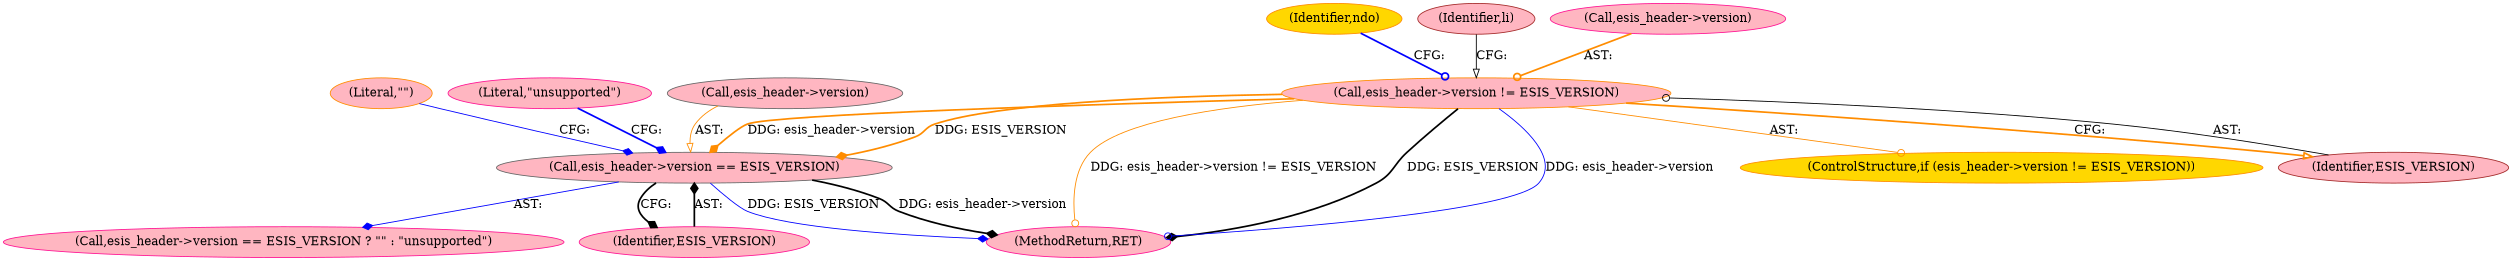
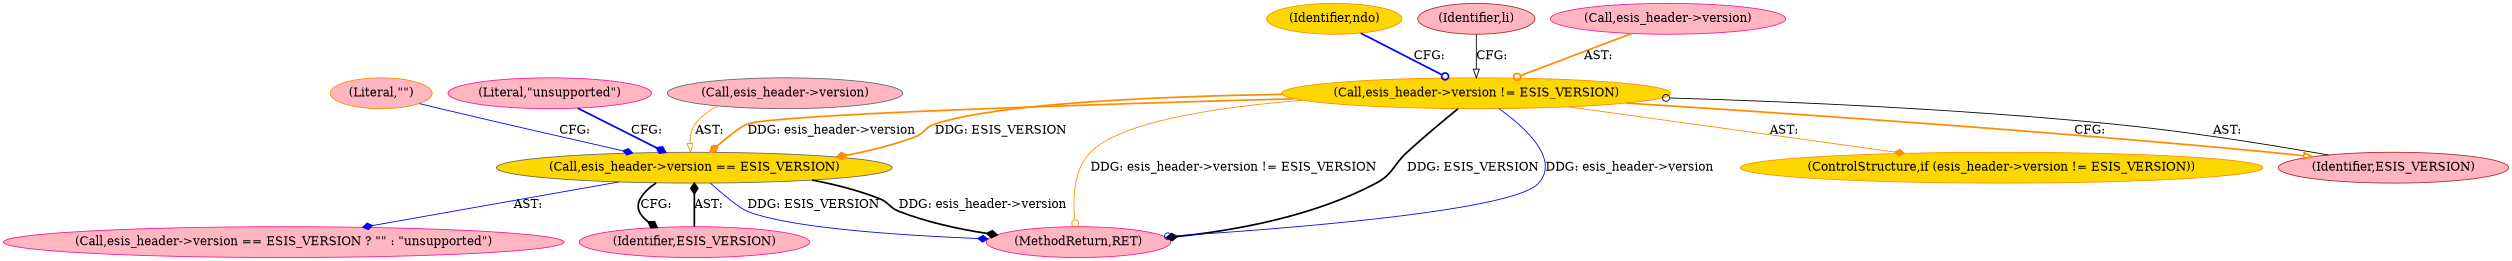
node "(Call,esis_header->version != ESIS_VERSION)": fillcolor lightpink -> gold
edge "(Call,esis_header->version != ESIS_VERSION)" -> "(ControlStructure,if (esis_header->version != ESIS_VERSION))": arrowhead odot -> diamond
node "(Call,esis_header->version == ESIS_VERSION)": fillcolor lightpink -> gold
